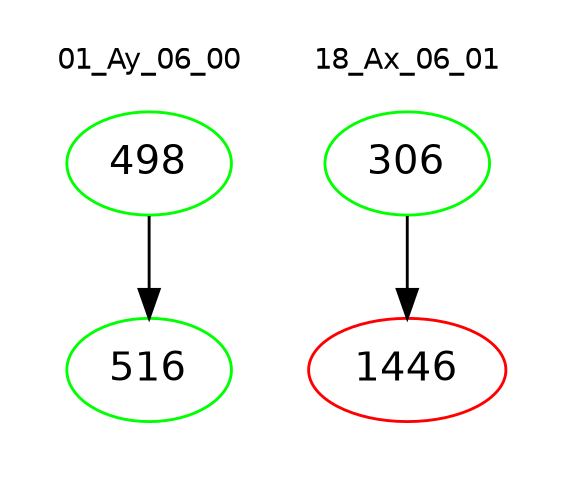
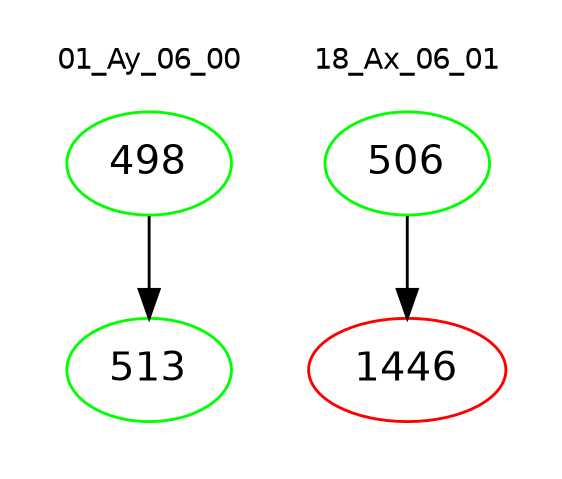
node "306": label "306" -> "506"
node "516": label "516" -> "513"
